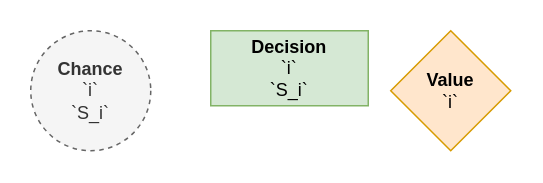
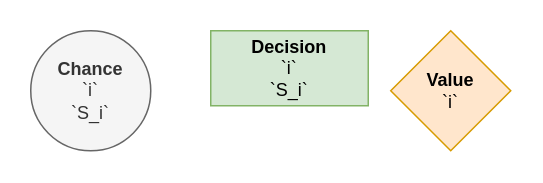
node "Chance `i` `S_i`": style dashed -> solid
